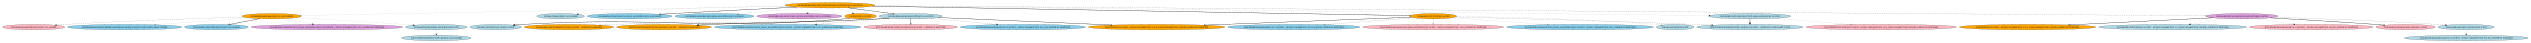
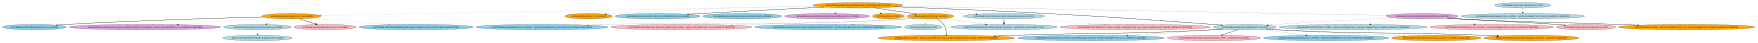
node "org.jspecify:jspecify:jar:1.0.0:compile": fillcolor lightblue -> orange
edge "com.google.guava:guava:jar:32.1.3-jre:compile" -> "com.google.guava:failureaccess:jar:1.0.1:compile": style dashed -> bold
edge "com.google.testing.compile:compile-testing:jar:0.19:test" -> "com.google.auto:auto-common:jar:0.11:test": now "com.google.testing.compile:compile-testing:jar:0.19:test" -> "com.google.guava:guava-testlib:jar:32.1.3-jre:test"
node "com.google.j2objc:j2objc-annotations:jar:2.8:for": label "com.google.j2objc:j2objc-annotations:jar:2.8:for" -> "com.google.j2objc:j2objc-annotations:jar:2.8:compile"
node "org.hamcrest:hamcrest-core:jar:1.3:test": removed
